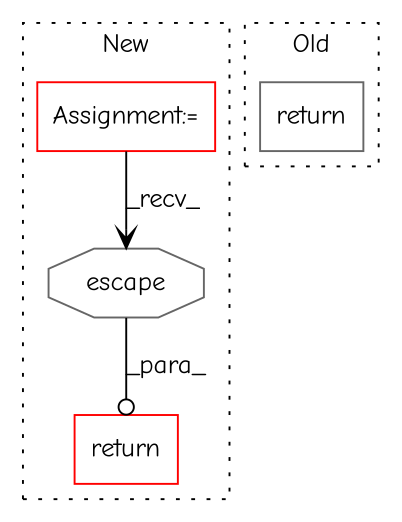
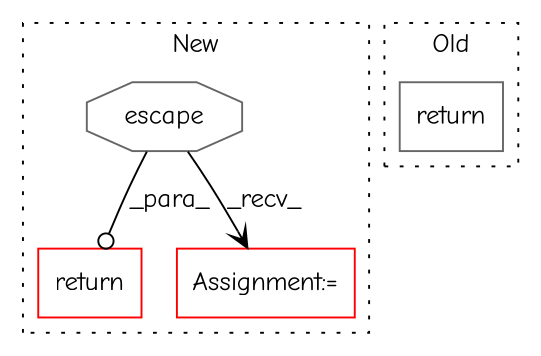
edge "Assignment:=" -> "escape": reversed
